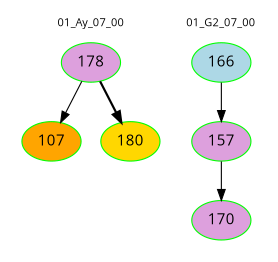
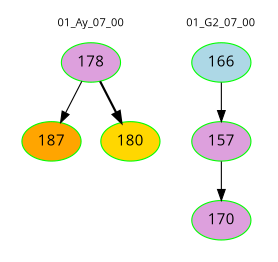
node "107": label "107" -> "187"
